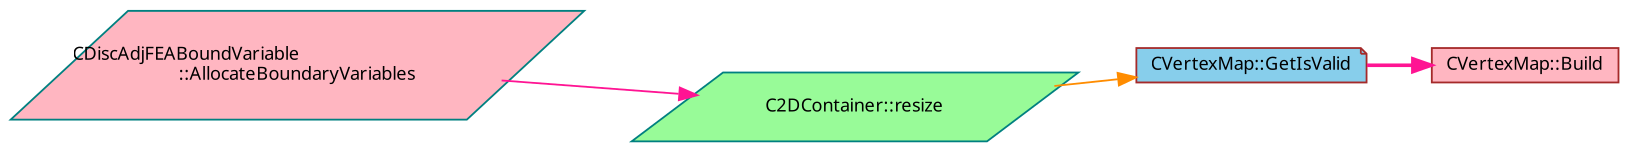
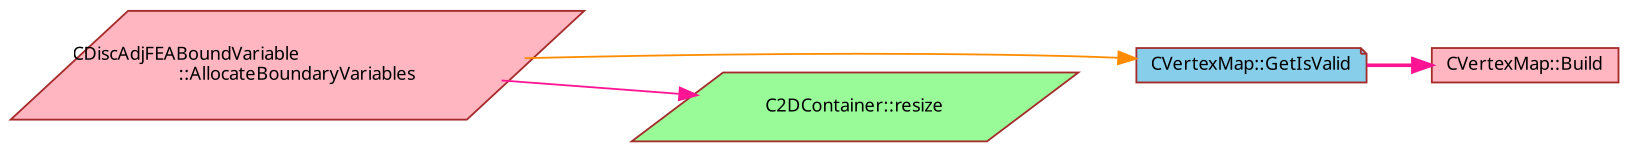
node "CDiscAdjFEABoundVariable ::AllocateBoundaryVariables": color teal -> brown
edge "C2DContainer::resize" -> "CVertexMap::GetIsValid": now "CDiscAdjFEABoundVariable ::AllocateBoundaryVariables" -> "CVertexMap::GetIsValid"
node "C2DContainer::resize": color teal -> brown
